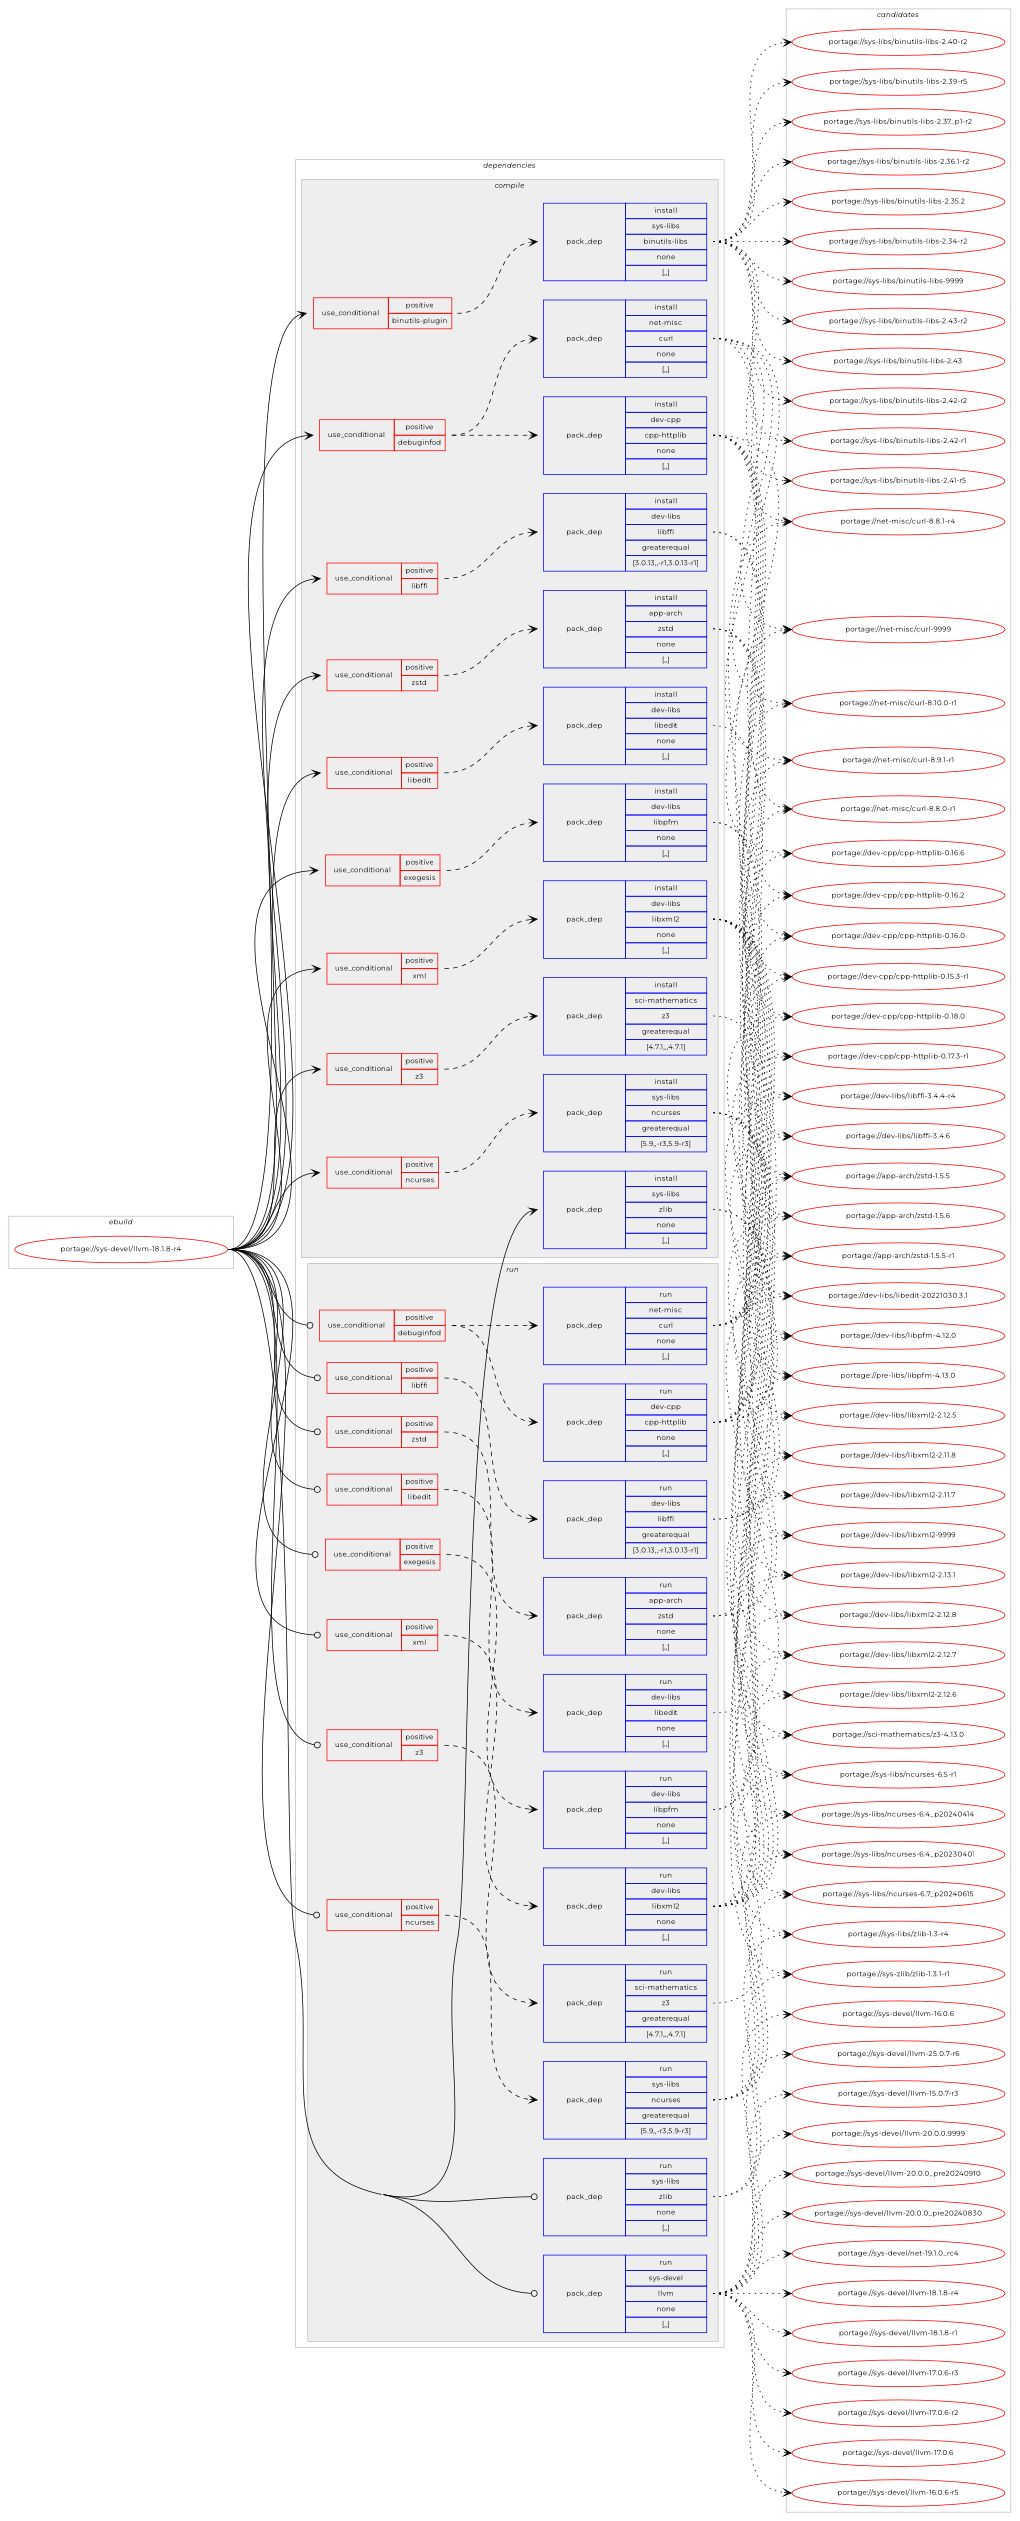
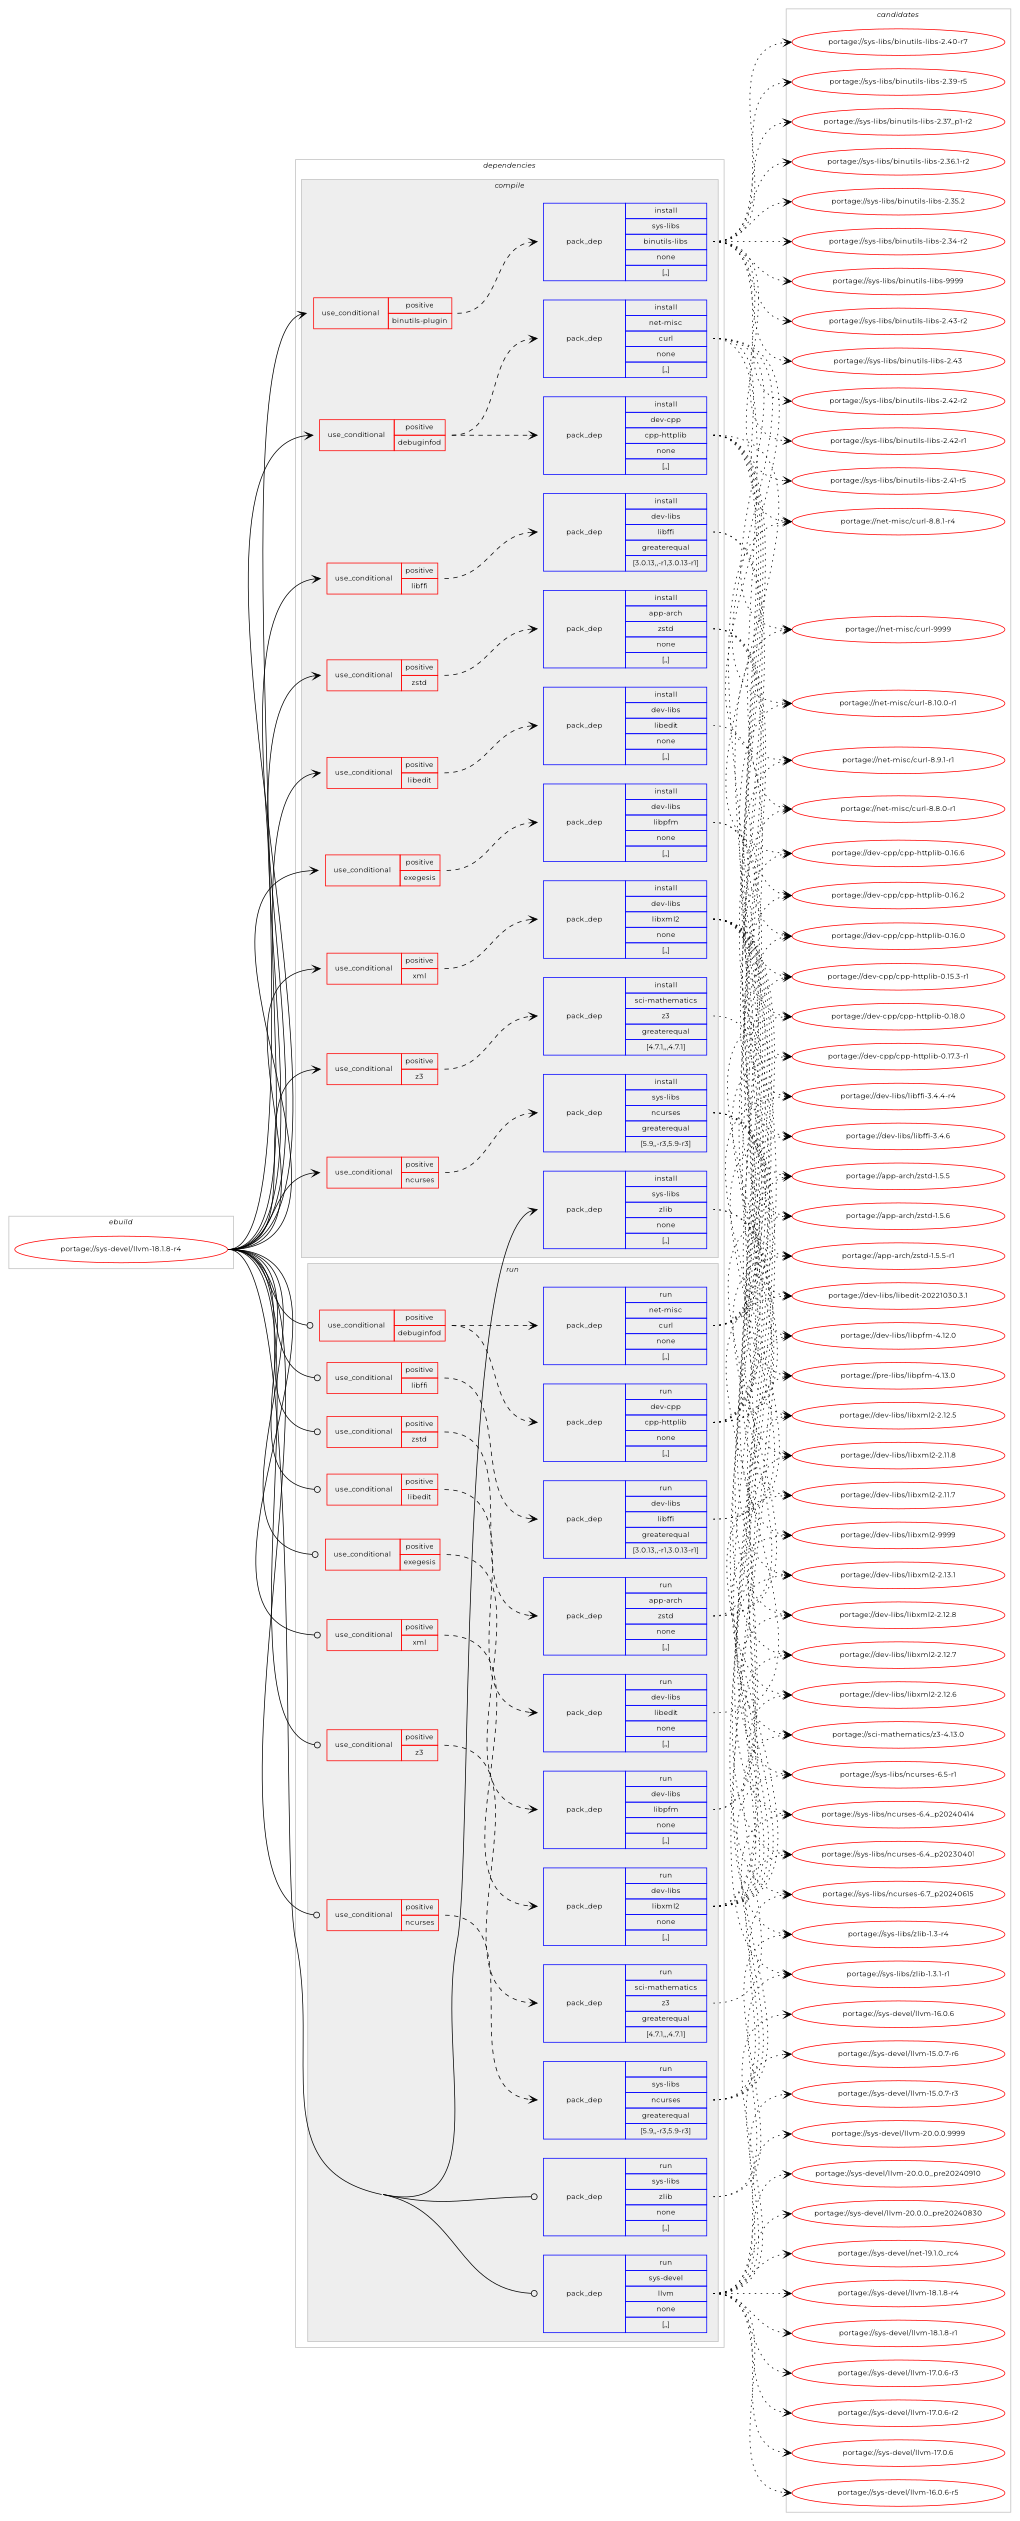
node "portage://sys-libs/binutils-libs-2.40-r2": label "portage://sys-libs/binutils-libs-2.40-r2" -> "portage://sys-libs/binutils-libs-2.40-r7"
node "portage://sys-zlib/zlib-1.3.1-r1": label "portage://sys-zlib/zlib-1.3.1-r1" -> "portage://sys-libs/zlib-1.3.1-r1"
node "portage://sys-devel/llvm-25.0.7-r6": label "portage://sys-devel/llvm-25.0.7-r6" -> "portage://sys-devel/llvm-15.0.7-r6"
